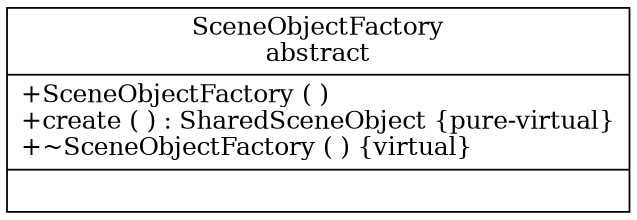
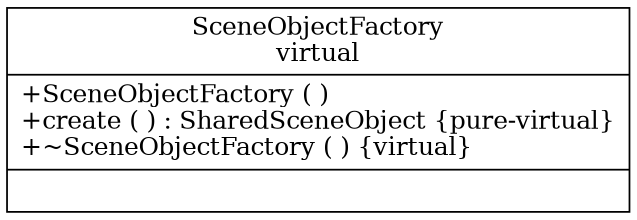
node "SceneObjectFactory": text "abstract" -> "virtual"
